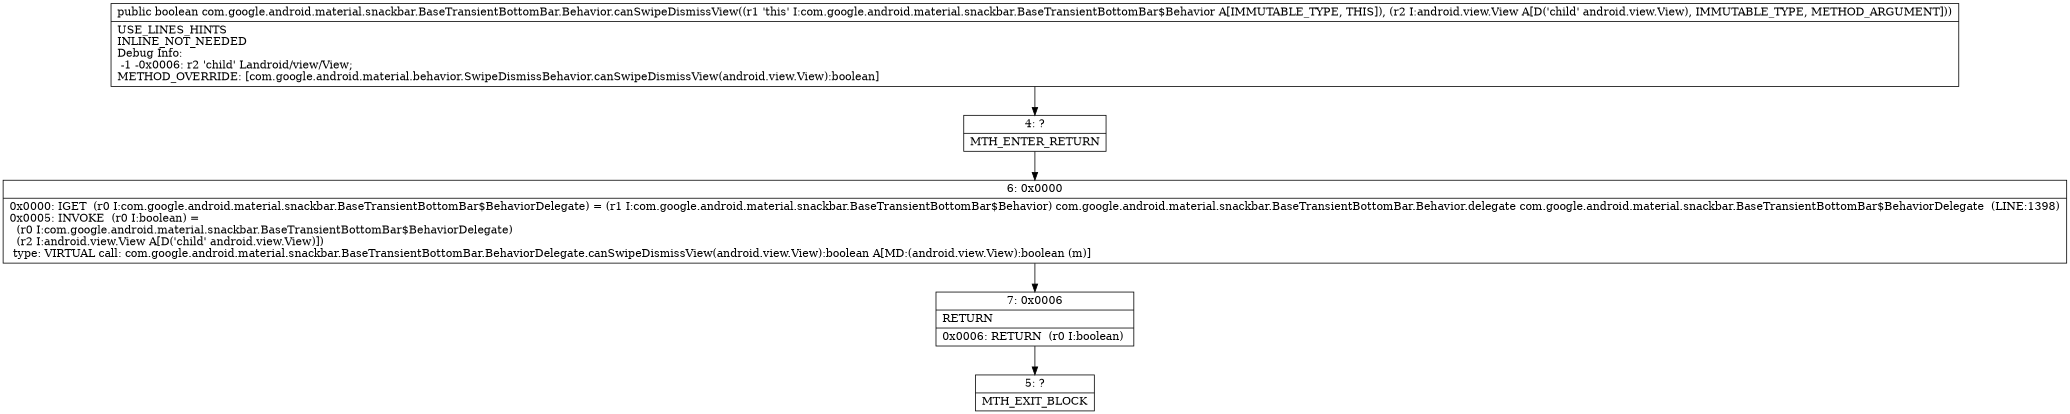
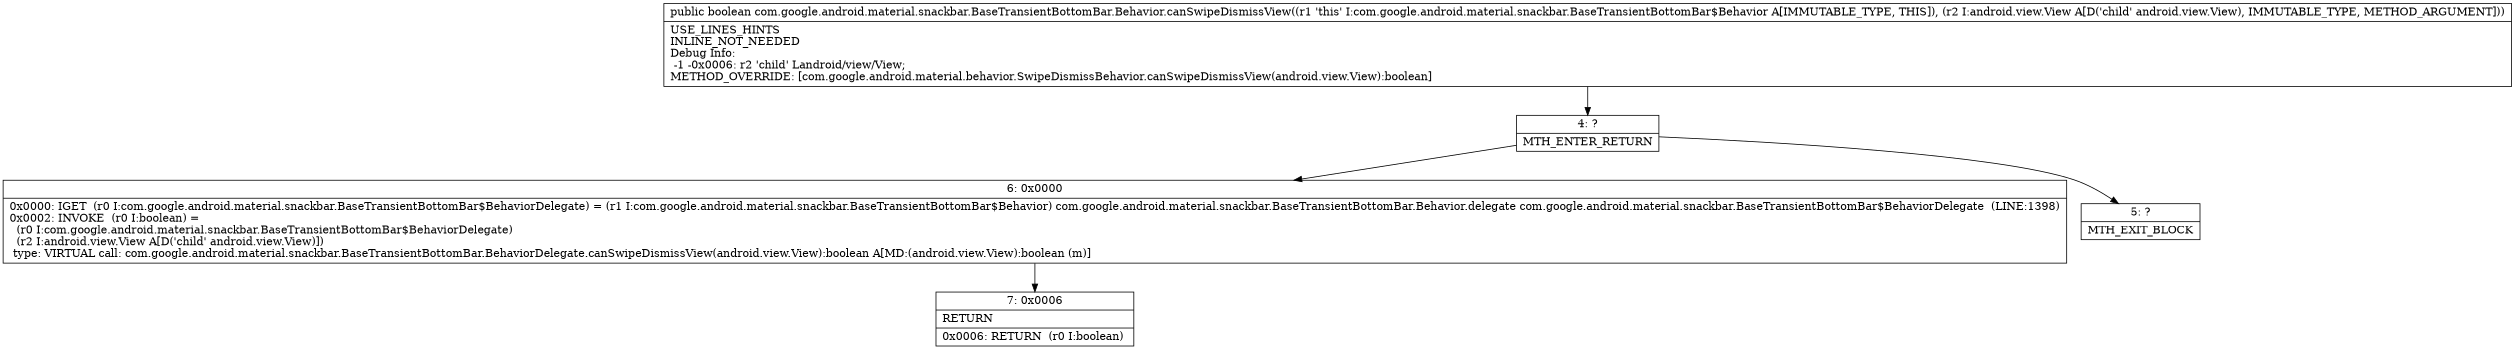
node "6: 0x0000": text "0x0005: INVOKE  (r0 I:boolean) =" -> "0x0002: INVOKE  (r0 I:boolean) ="
edge "7: 0x0006" -> "5: ?": now "4: ?" -> "5: ?"
